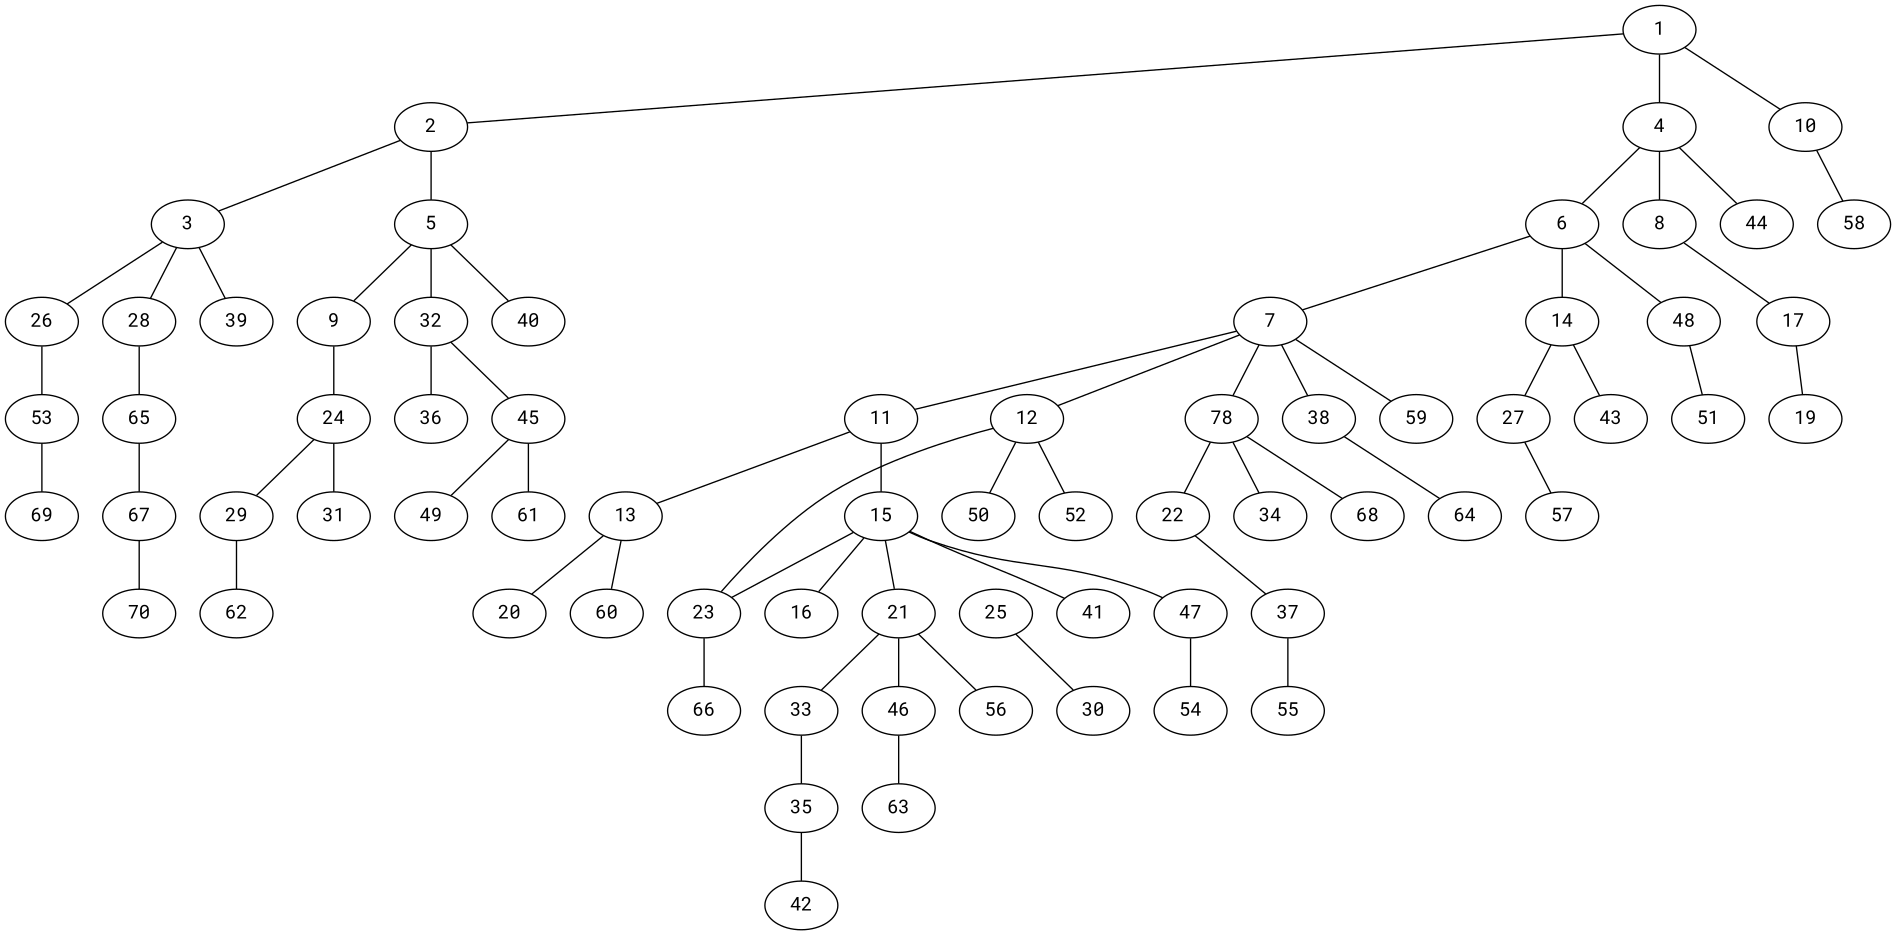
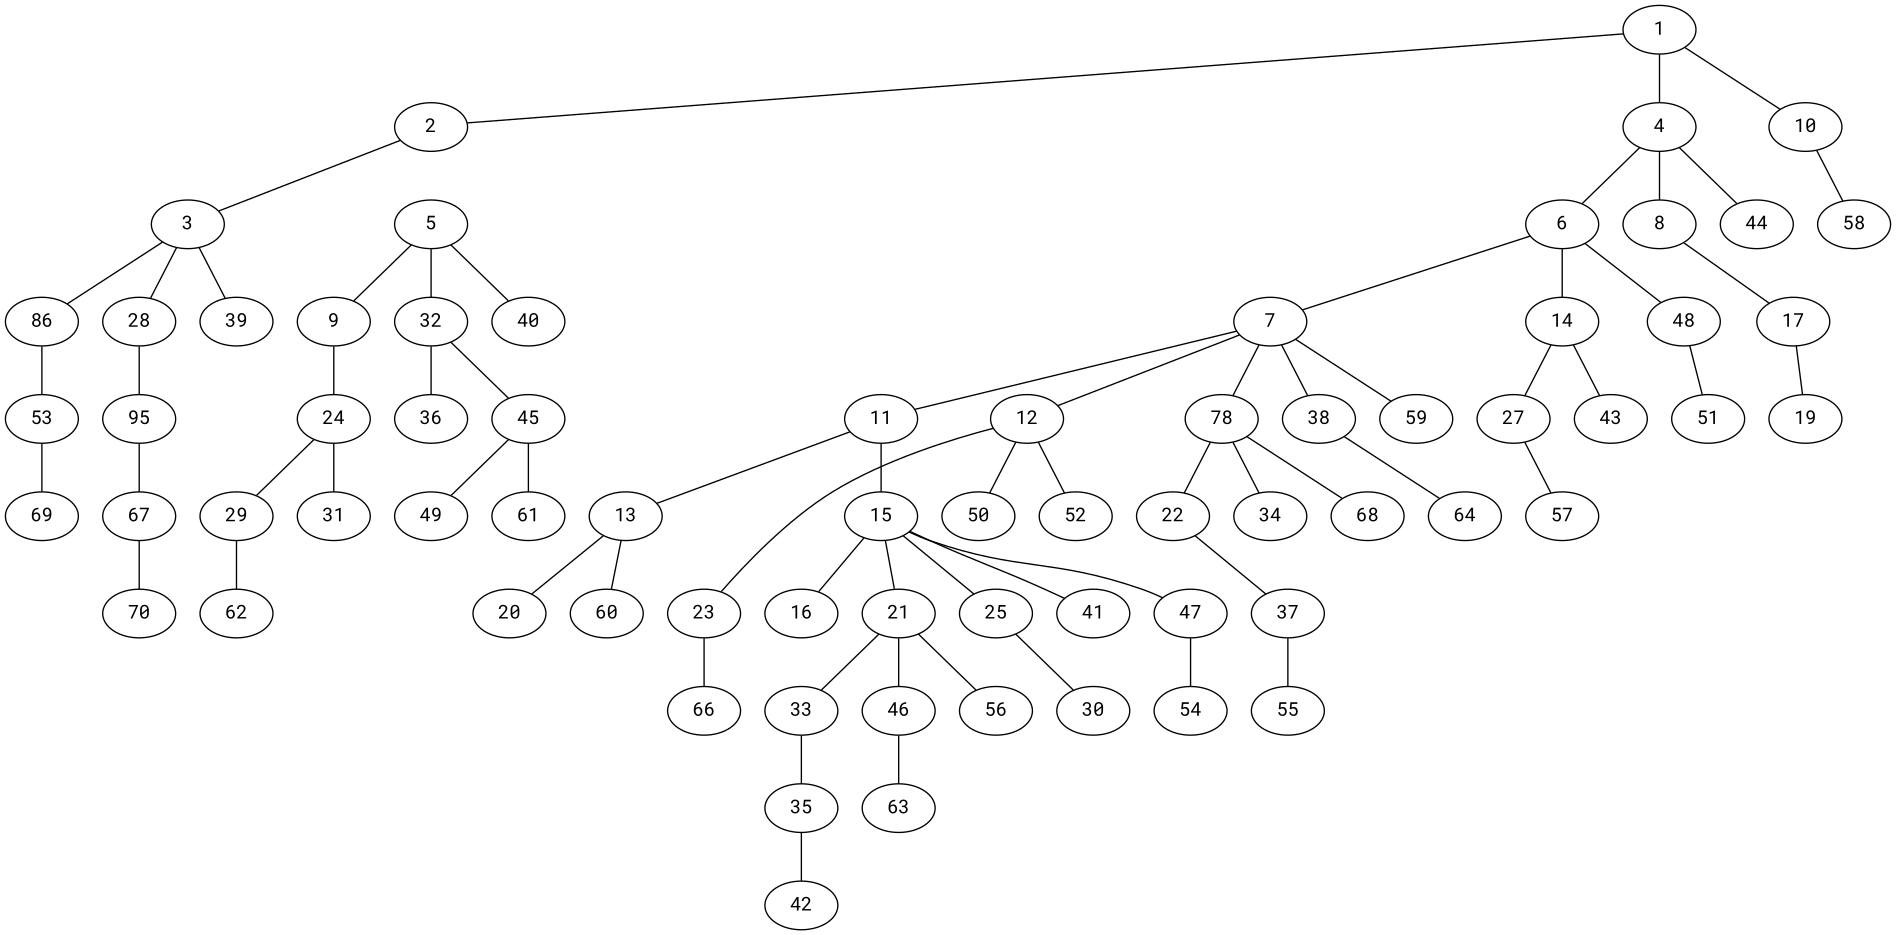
edge "2" -- "5": removed
node "26": label "26" -> "86"
node "65": label "65" -> "95"
edge "15" -- "23": now "15" -- "25"
